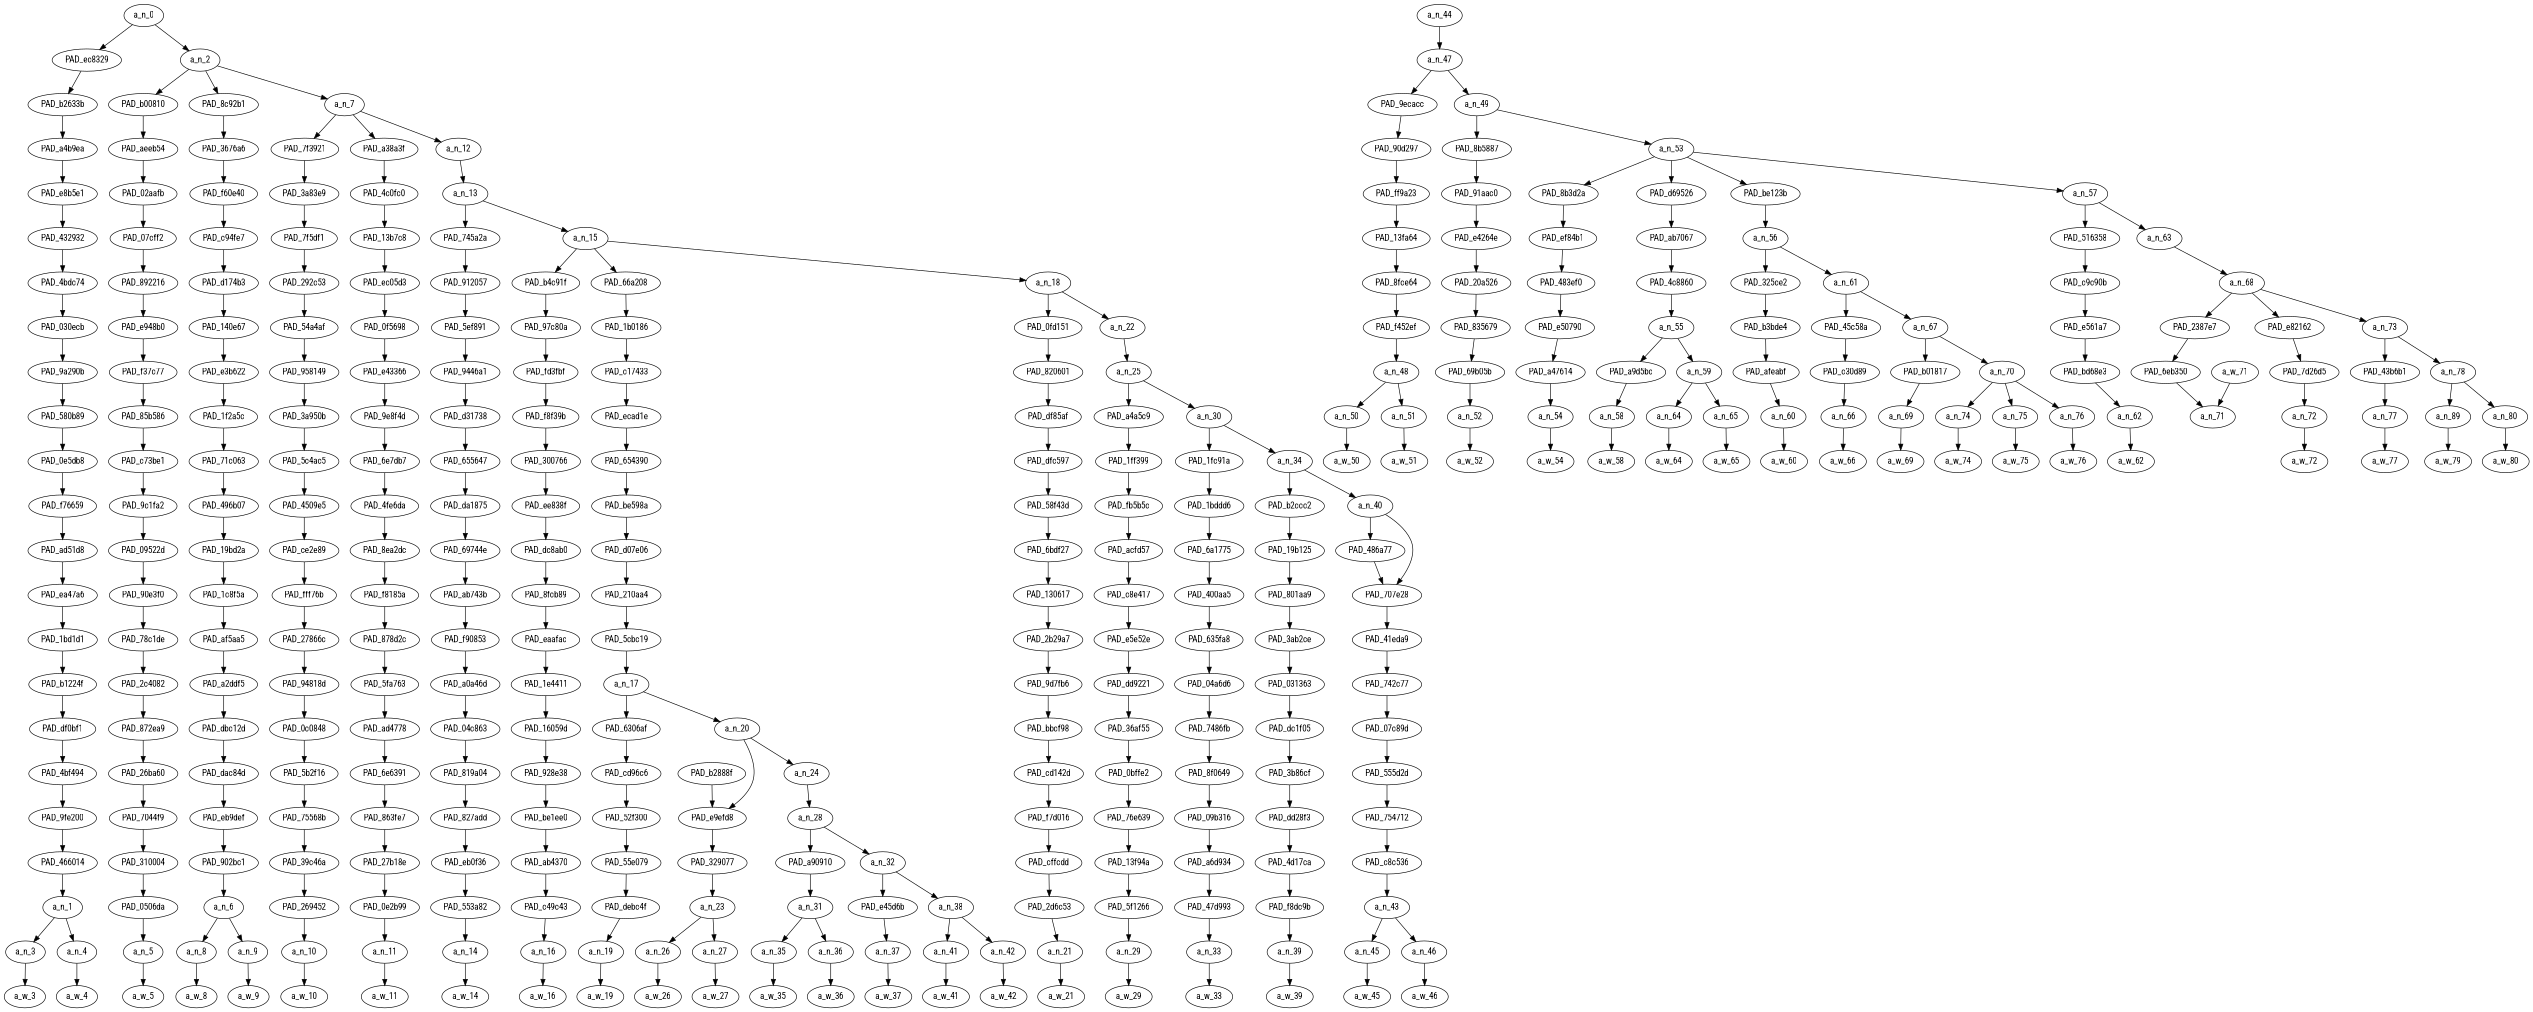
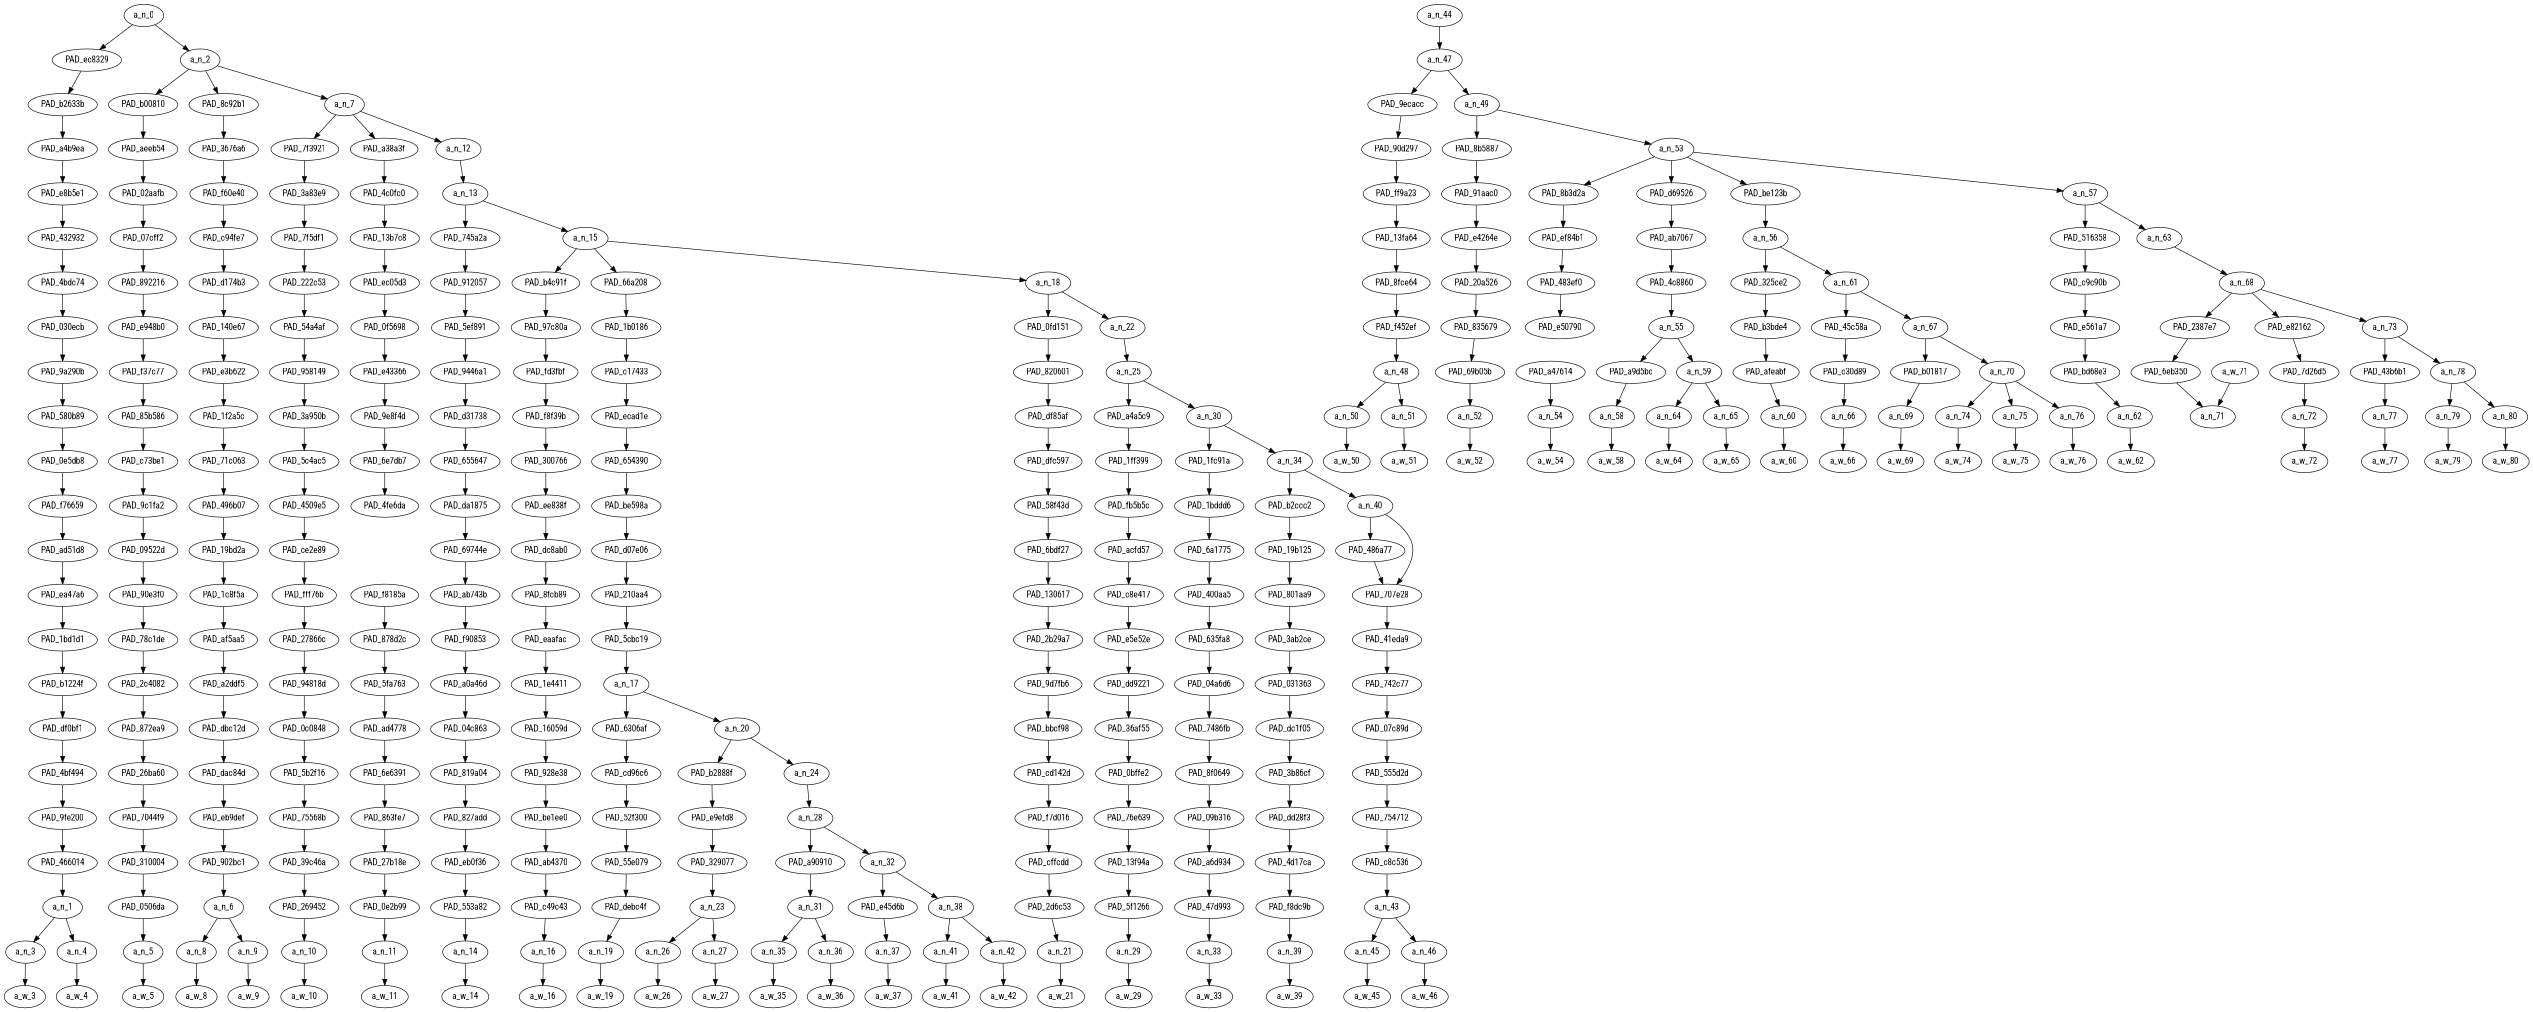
node "PAD_292c53": label "PAD_292c53" -> "PAD_222c53"
edge "PAD_e50790" -> "PAD_a47614": removed
node "a_n_89": label "a_n_89" -> "a_n_79"
node "PAD_8ea2dc": removed
edge "a_n_20" -> "PAD_e9efd8": now "a_n_20" -> "PAD_b2888f"
